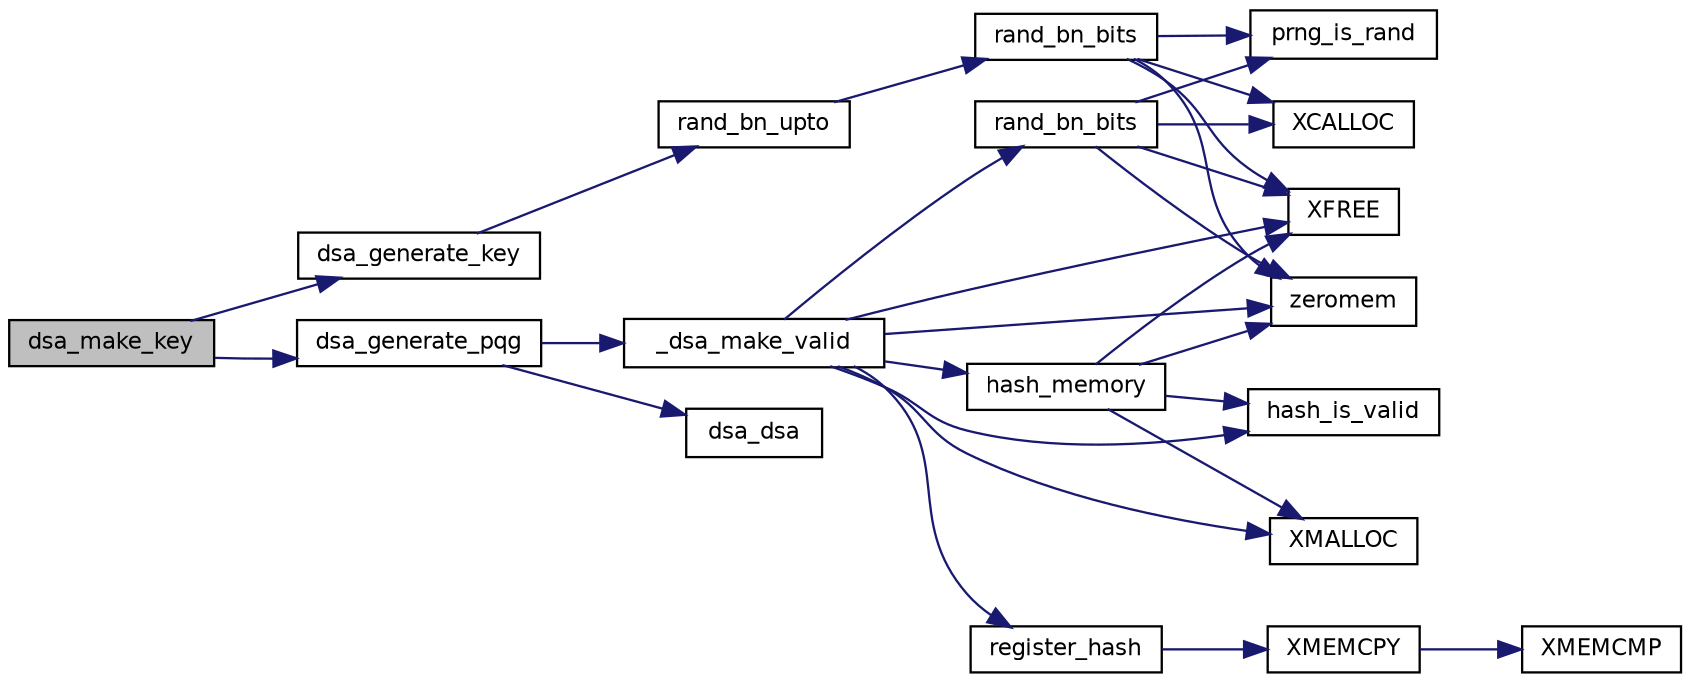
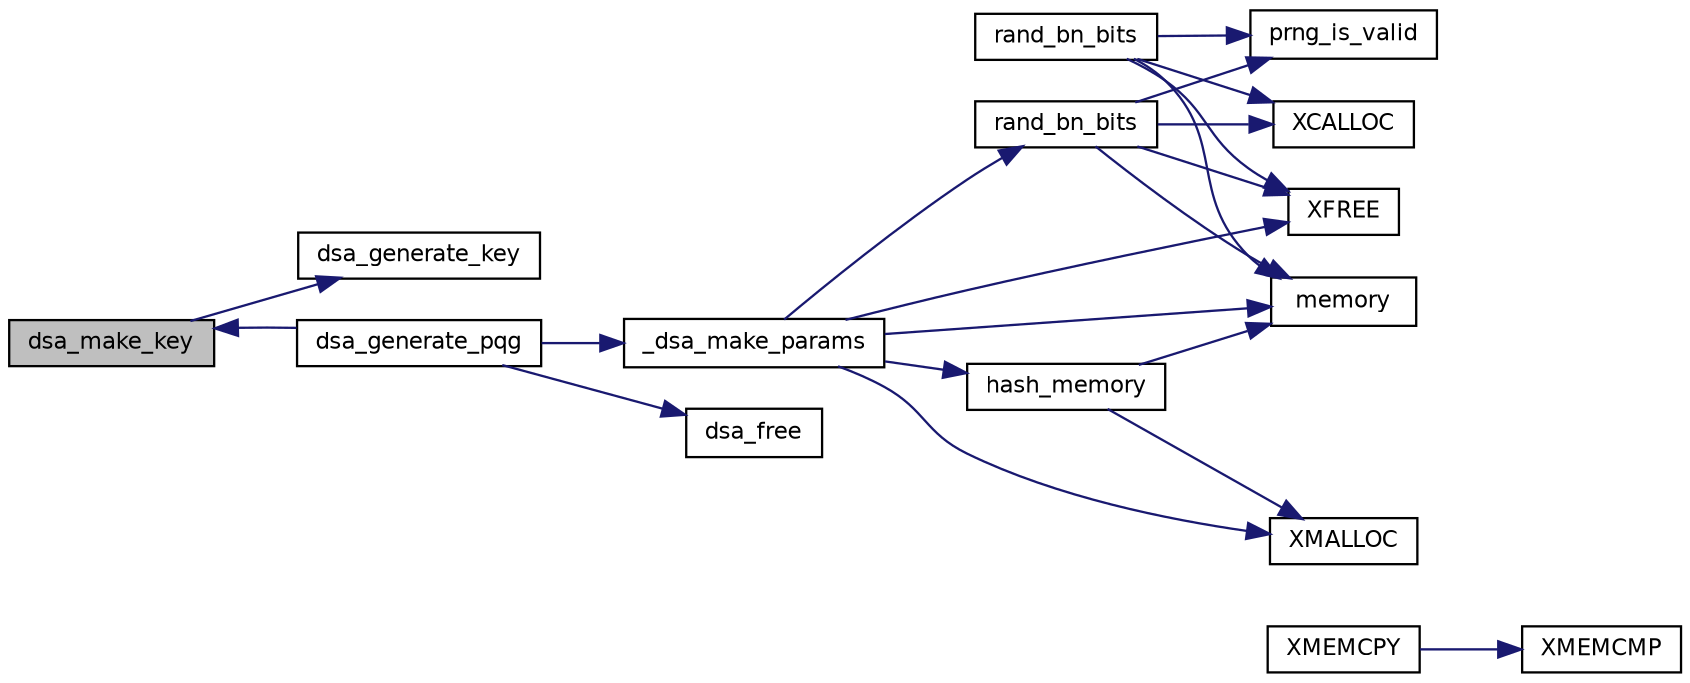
node "prng_is_rand": label "prng_is_rand" -> "prng_is_valid"
node "rand_bn_upto": removed
edge "hash_memory" -> "XFREE": removed
node "zeromem": label "zeromem" -> "memory"
node "_dsa_make_valid": label "_dsa_make_valid" -> "_dsa_make_params"
edge "dsa_make_key" -> "dsa_generate_pqg": reversed
node "hash_is_valid": removed
node "dsa_dsa": label "dsa_dsa" -> "dsa_free"
node "register_hash": removed
